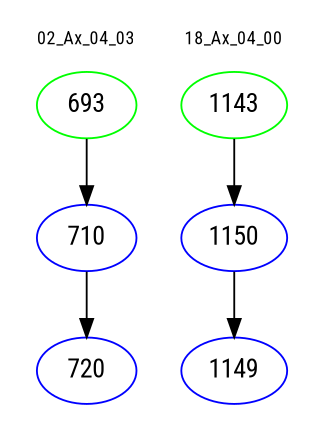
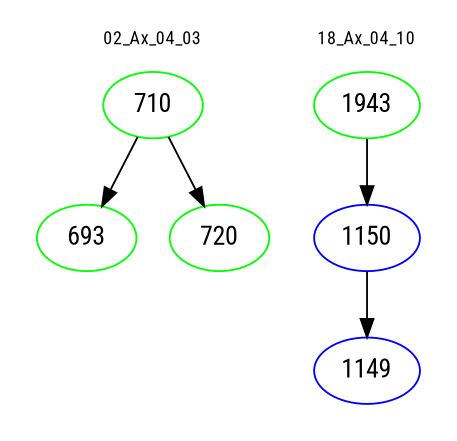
cluster "18_Ax_04_00": label "18_Ax_04_00" -> "18_Ax_04_10"
node "1143": label "1143" -> "1943"
edge "693" -> "710": reversed
node "710": color blue -> green
node "720": color blue -> green
